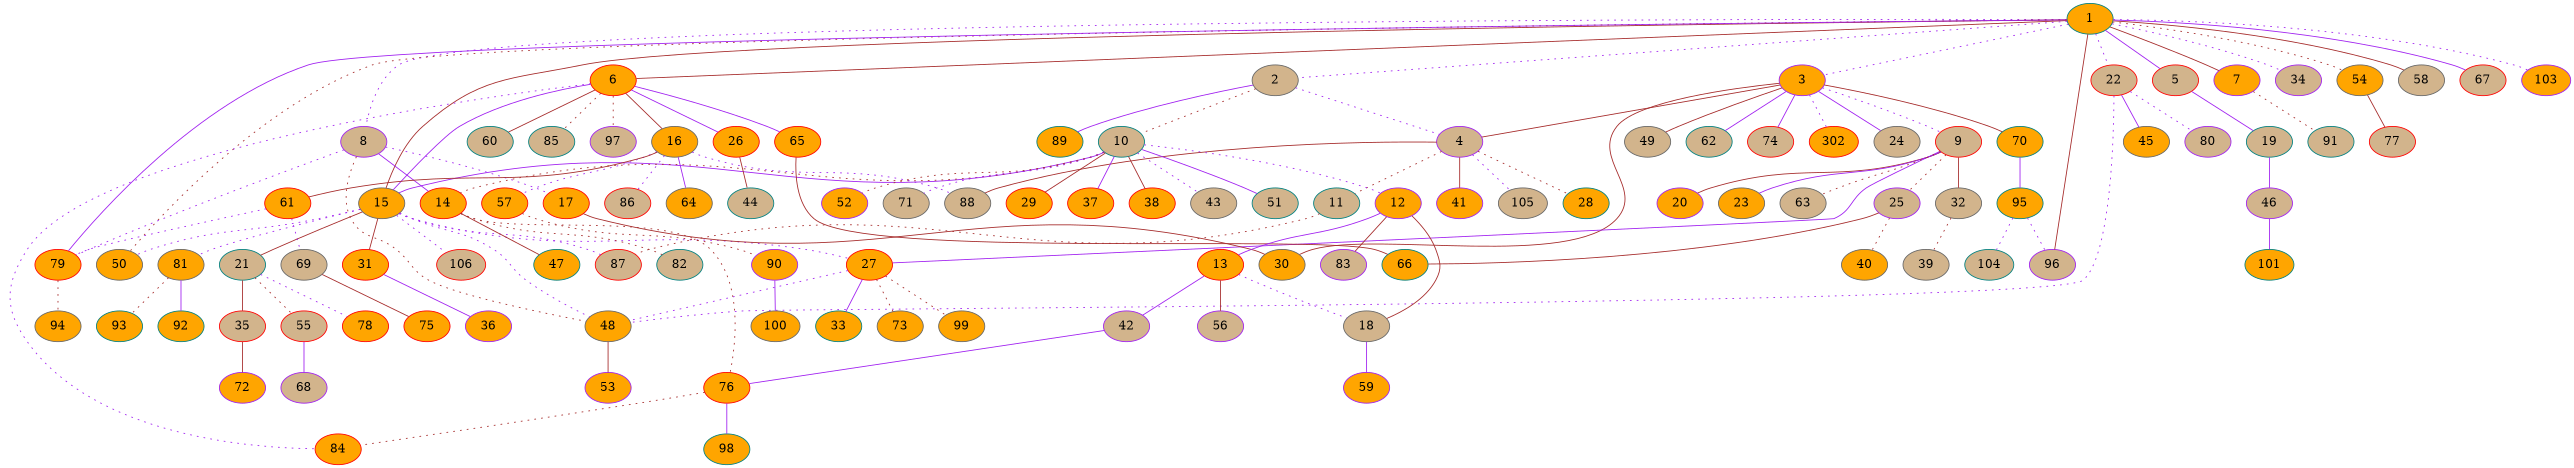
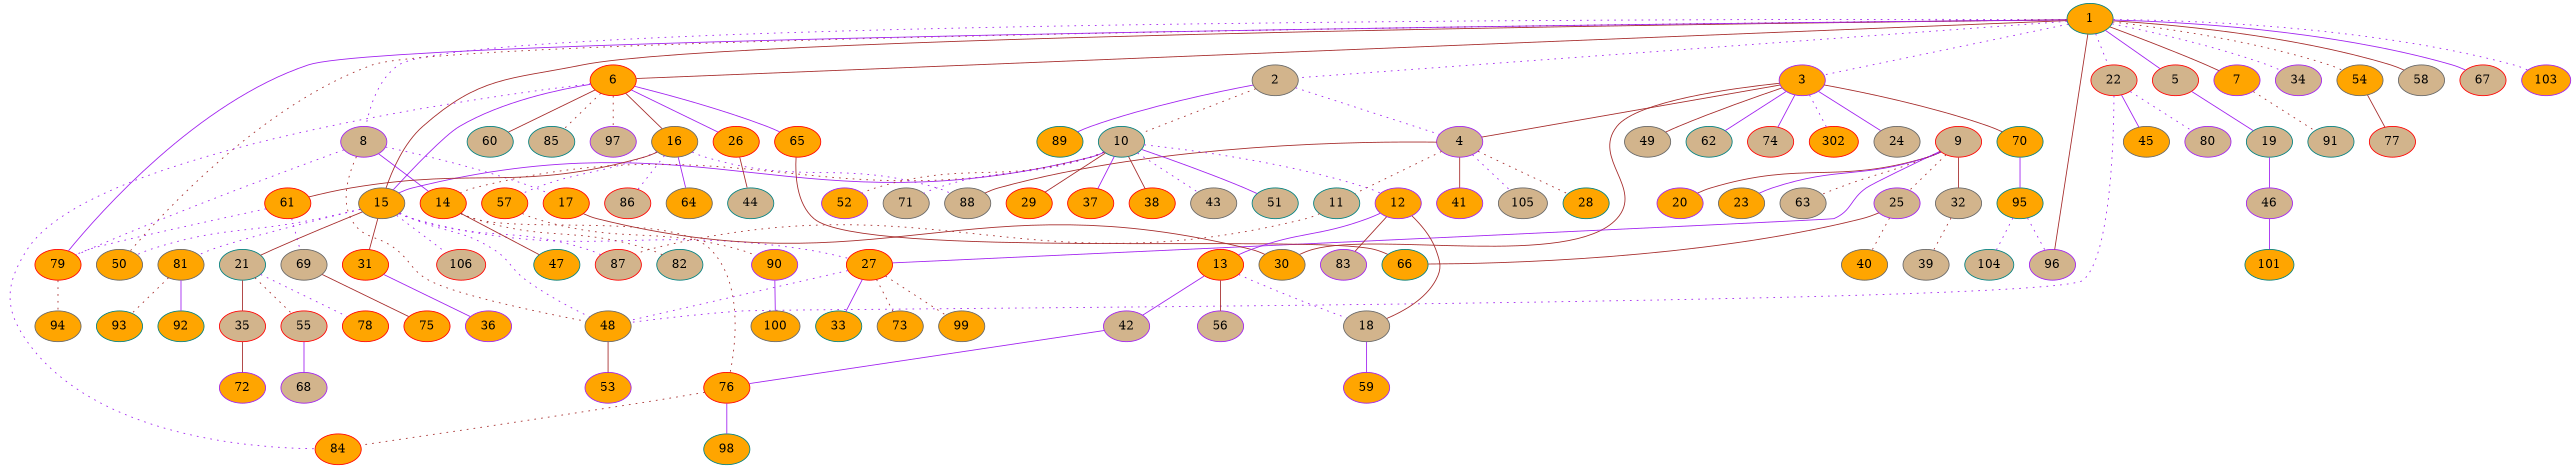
edge "3" -- "9": removed
